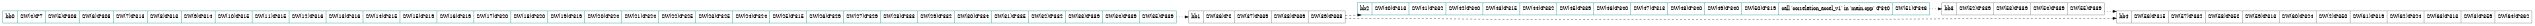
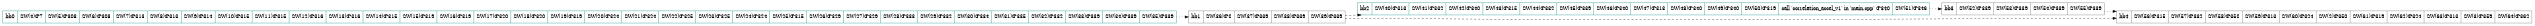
node "bb1": text "SW(39)@338" -> "SW(39)@339"
